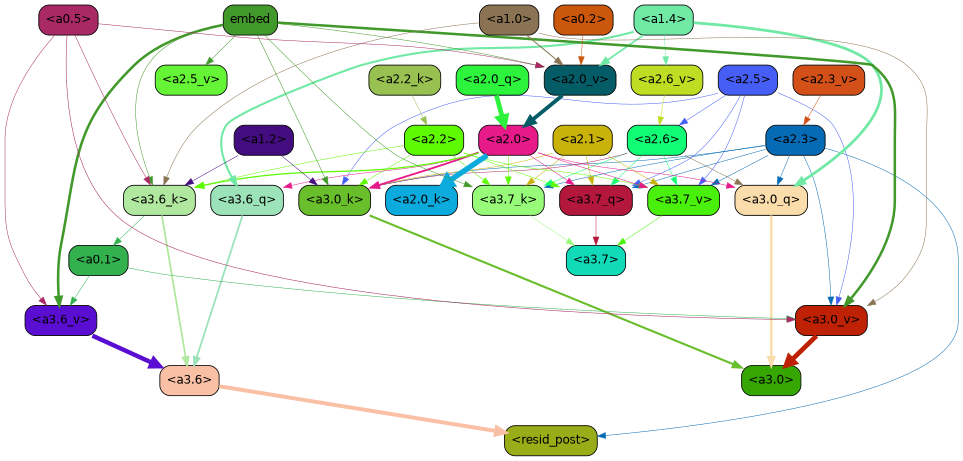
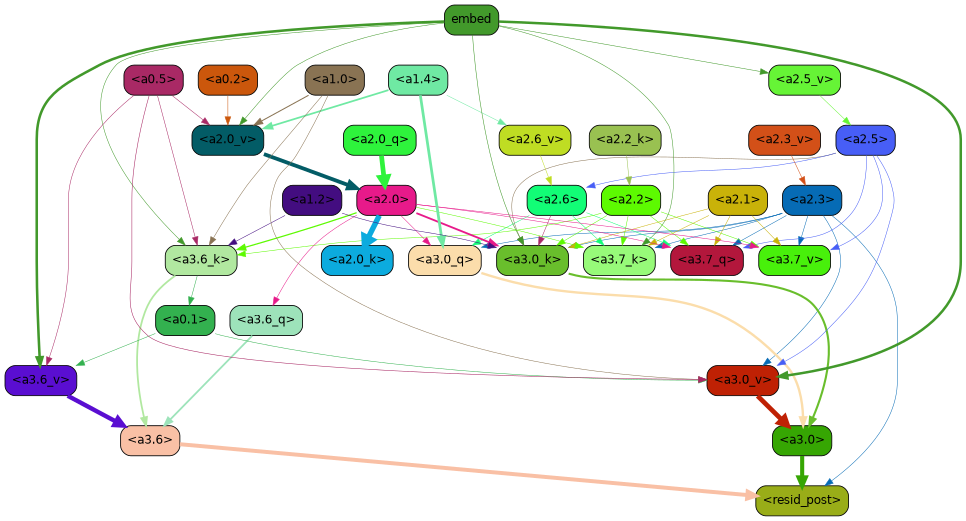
edge "<a1.4>" -> "<a3.6_q>": removed
edge "<a2.5>" -> "<a3.0_k>": color #475ef6 -> #897353
edge "<a2.5_v>" -> "<a2.5>": added
edge "<a2.6>" -> "<a3.7_v>": removed
edge "<a2.6>" -> "<a3.0_q>": color #897353 -> #12fd76
node "<a3.7>": removed
edge "<a3.0>" -> "<resid_post>": added
